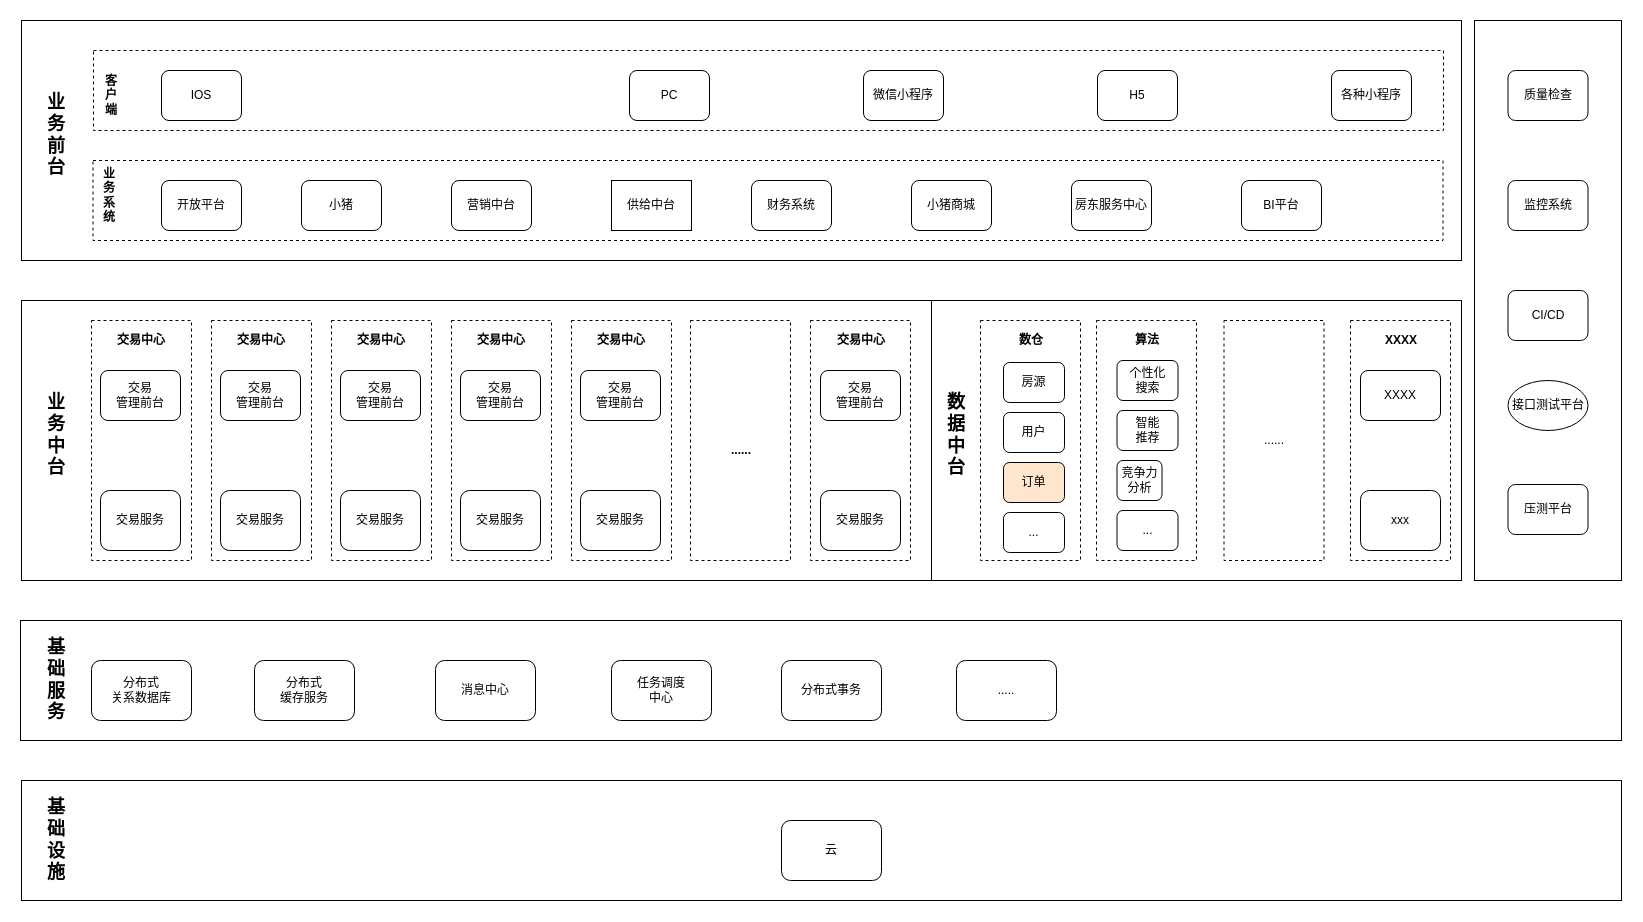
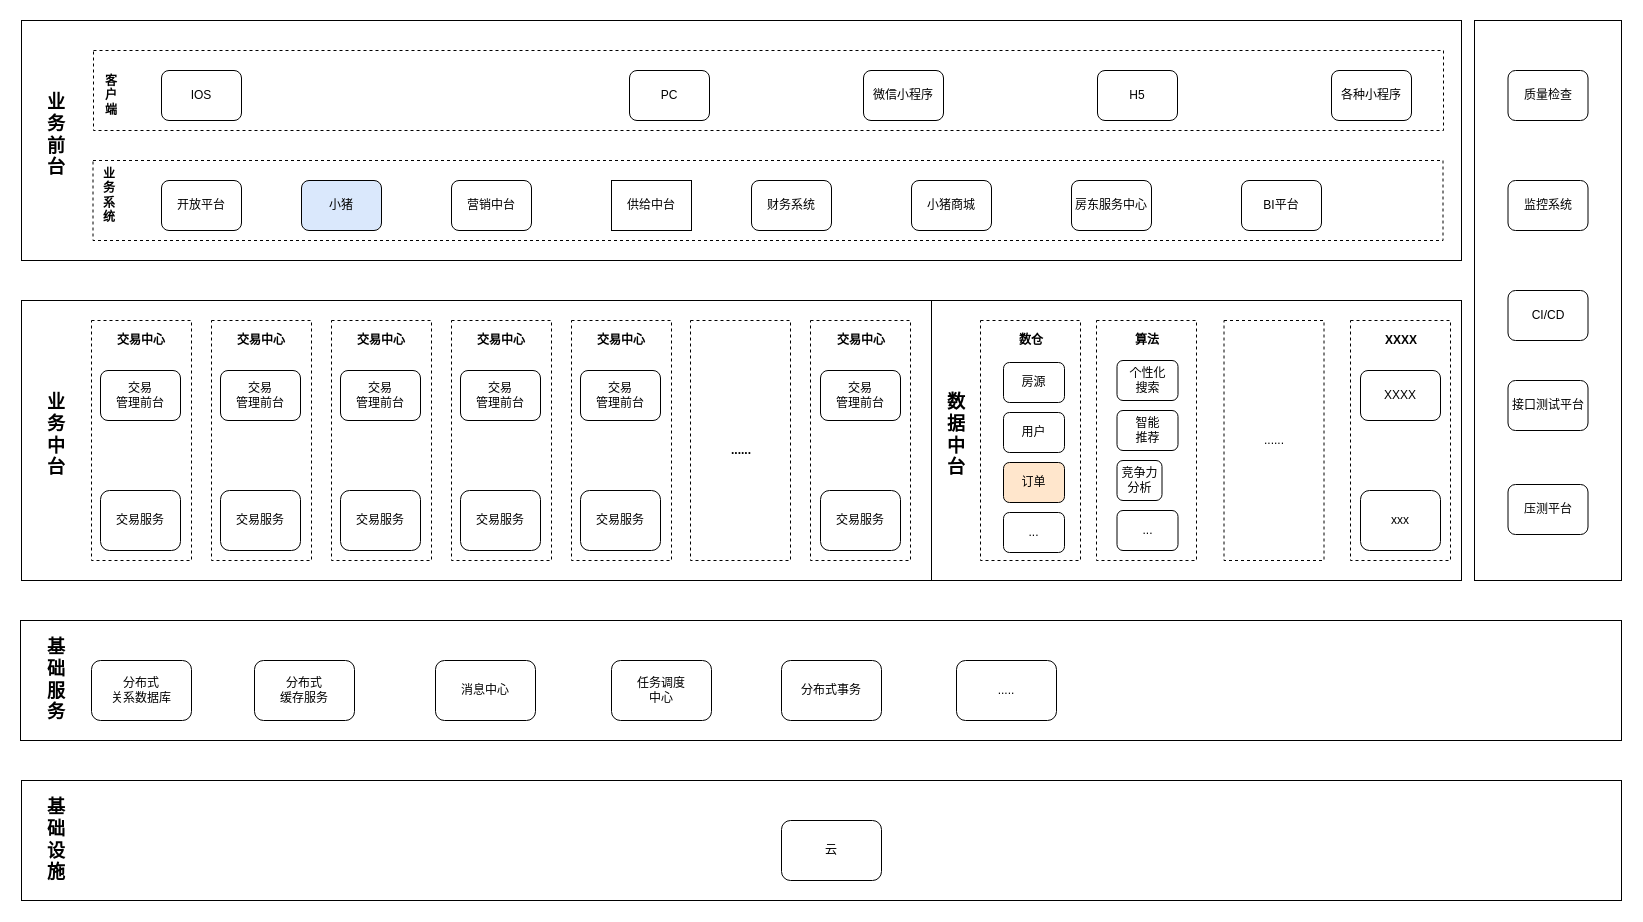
node "小猪": fillcolor #ffffff -> #dae8fc
node "接口测试平台": shape ellipse -> rounded rectangle
